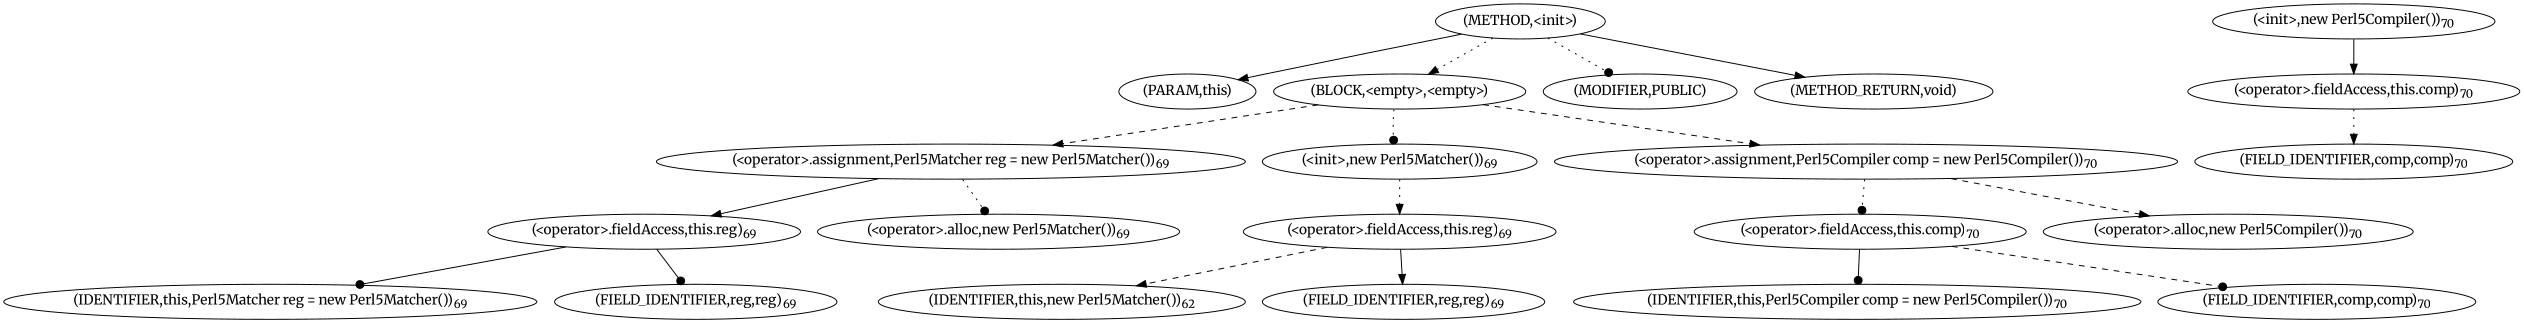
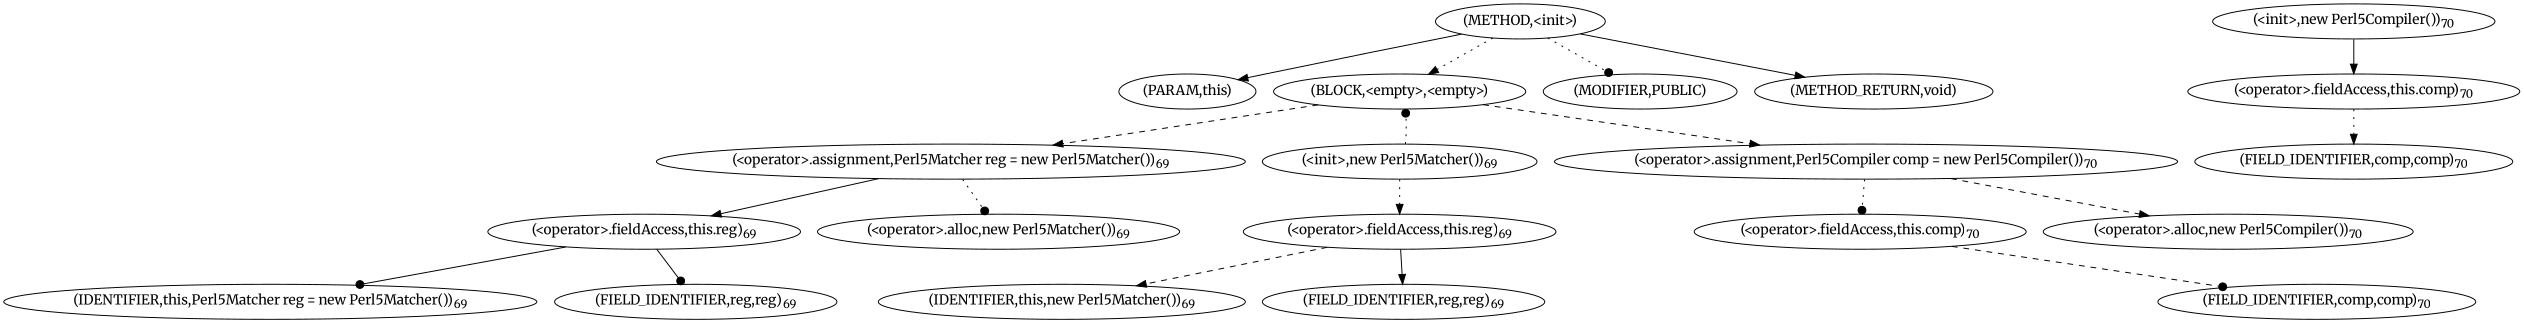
edge "(BLOCK,<empty>,<empty>)" -> "(<init>,new Perl5Matcher())": reversed
node "(IDENTIFIER,this,new Perl5Matcher())": text "62" -> "69"
node "(IDENTIFIER,this,Perl5Compiler comp = new Perl5Compiler())": removed
